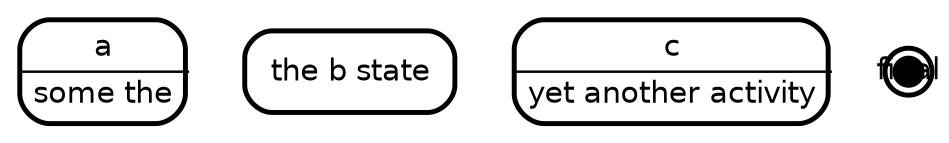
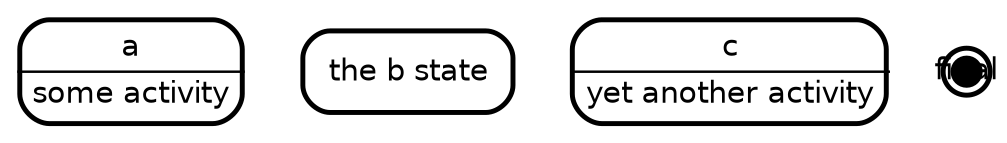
node "a": text "some the" -> "some activity"
